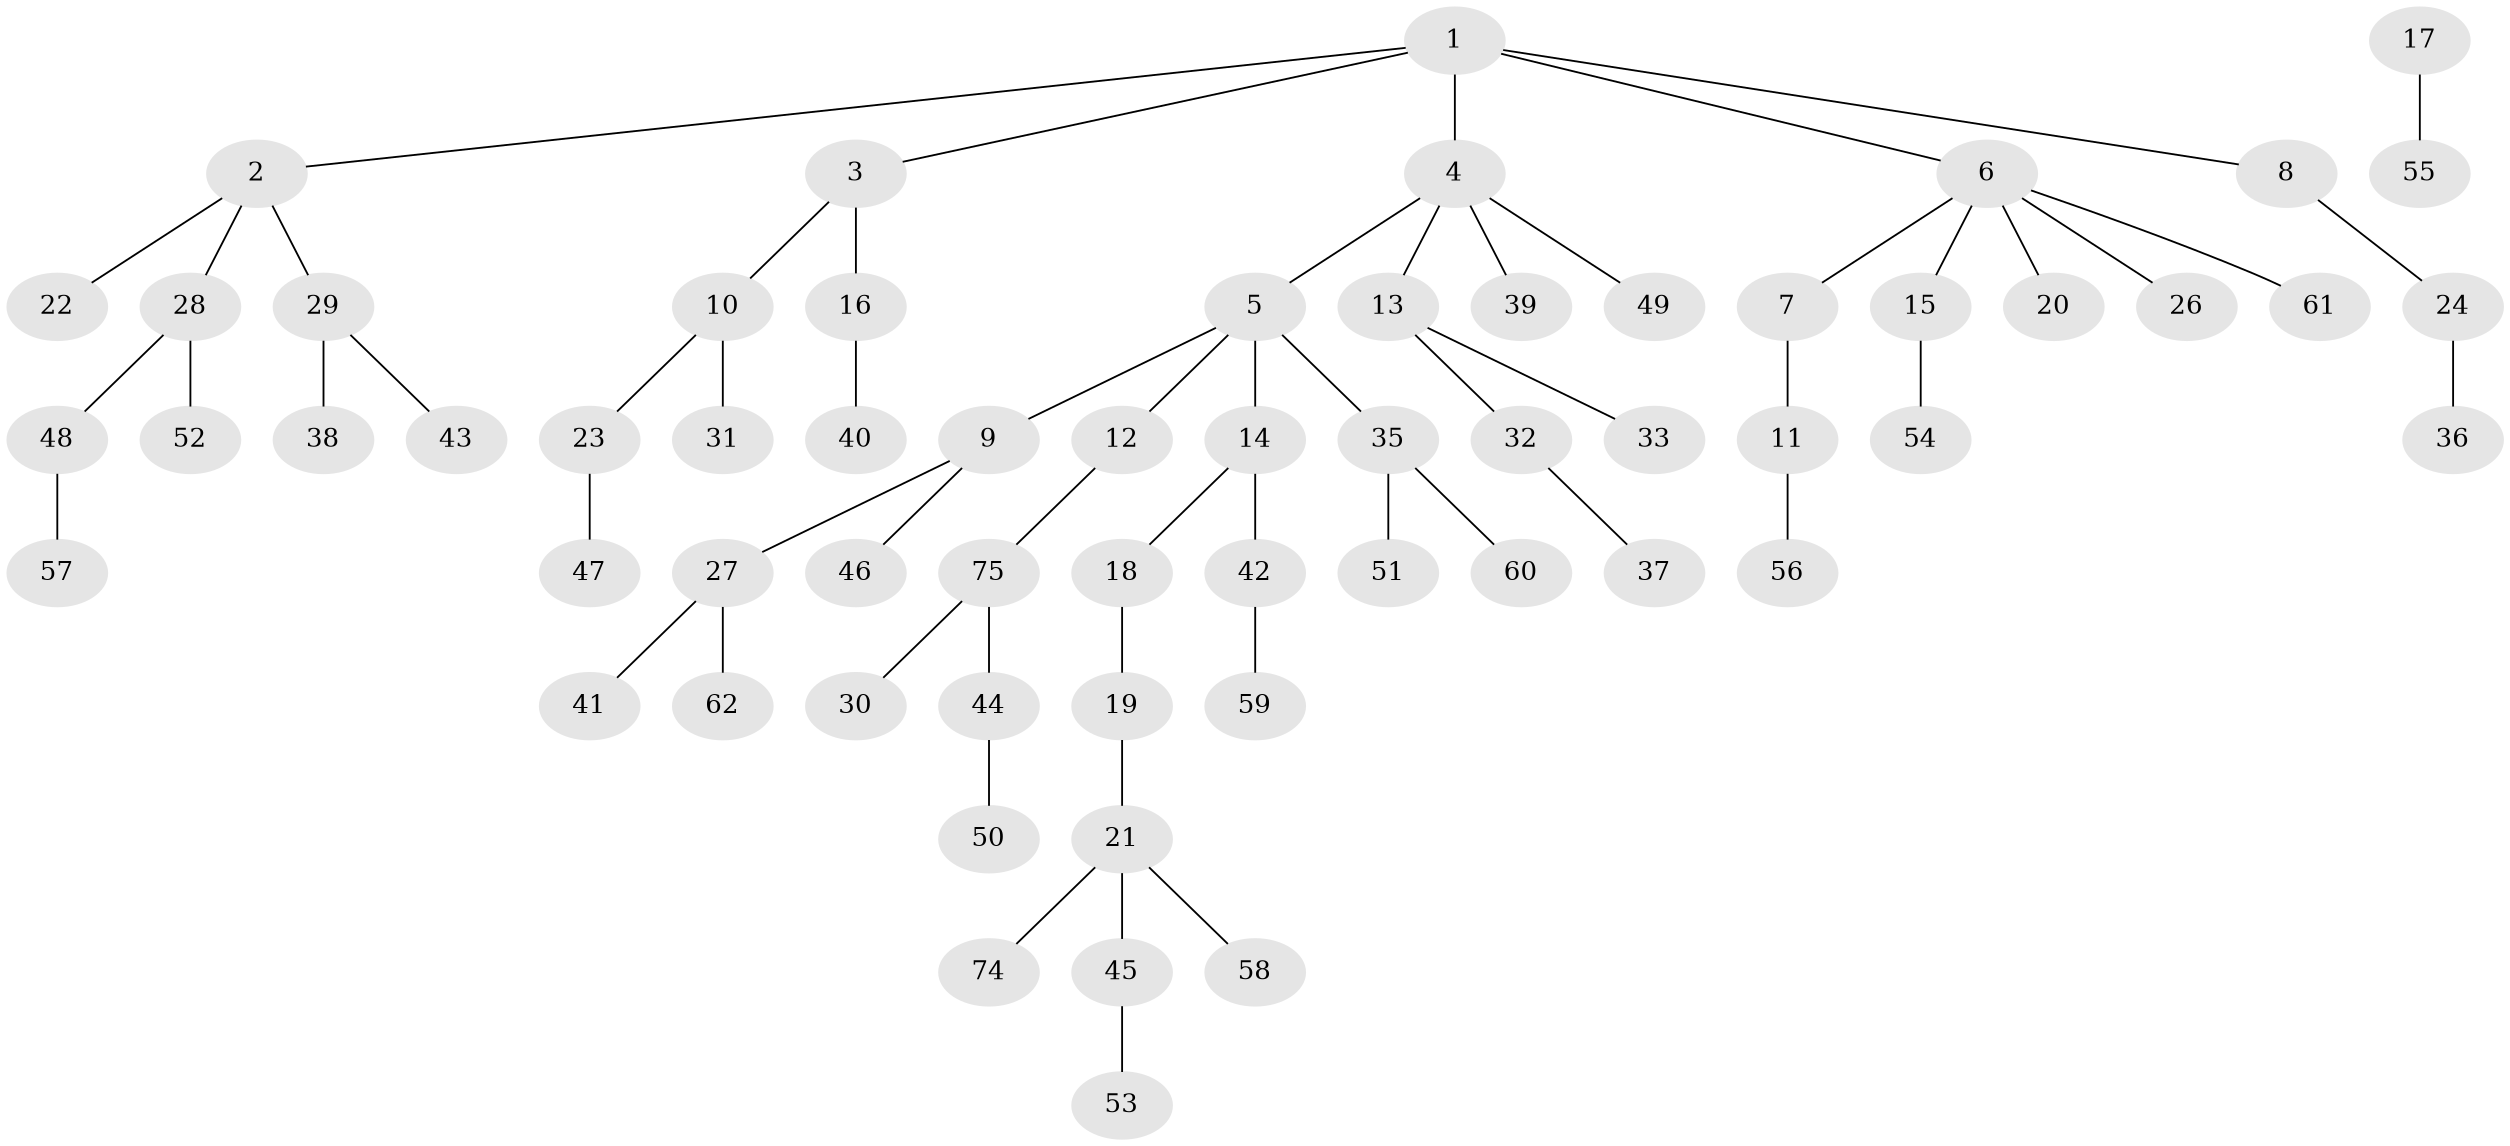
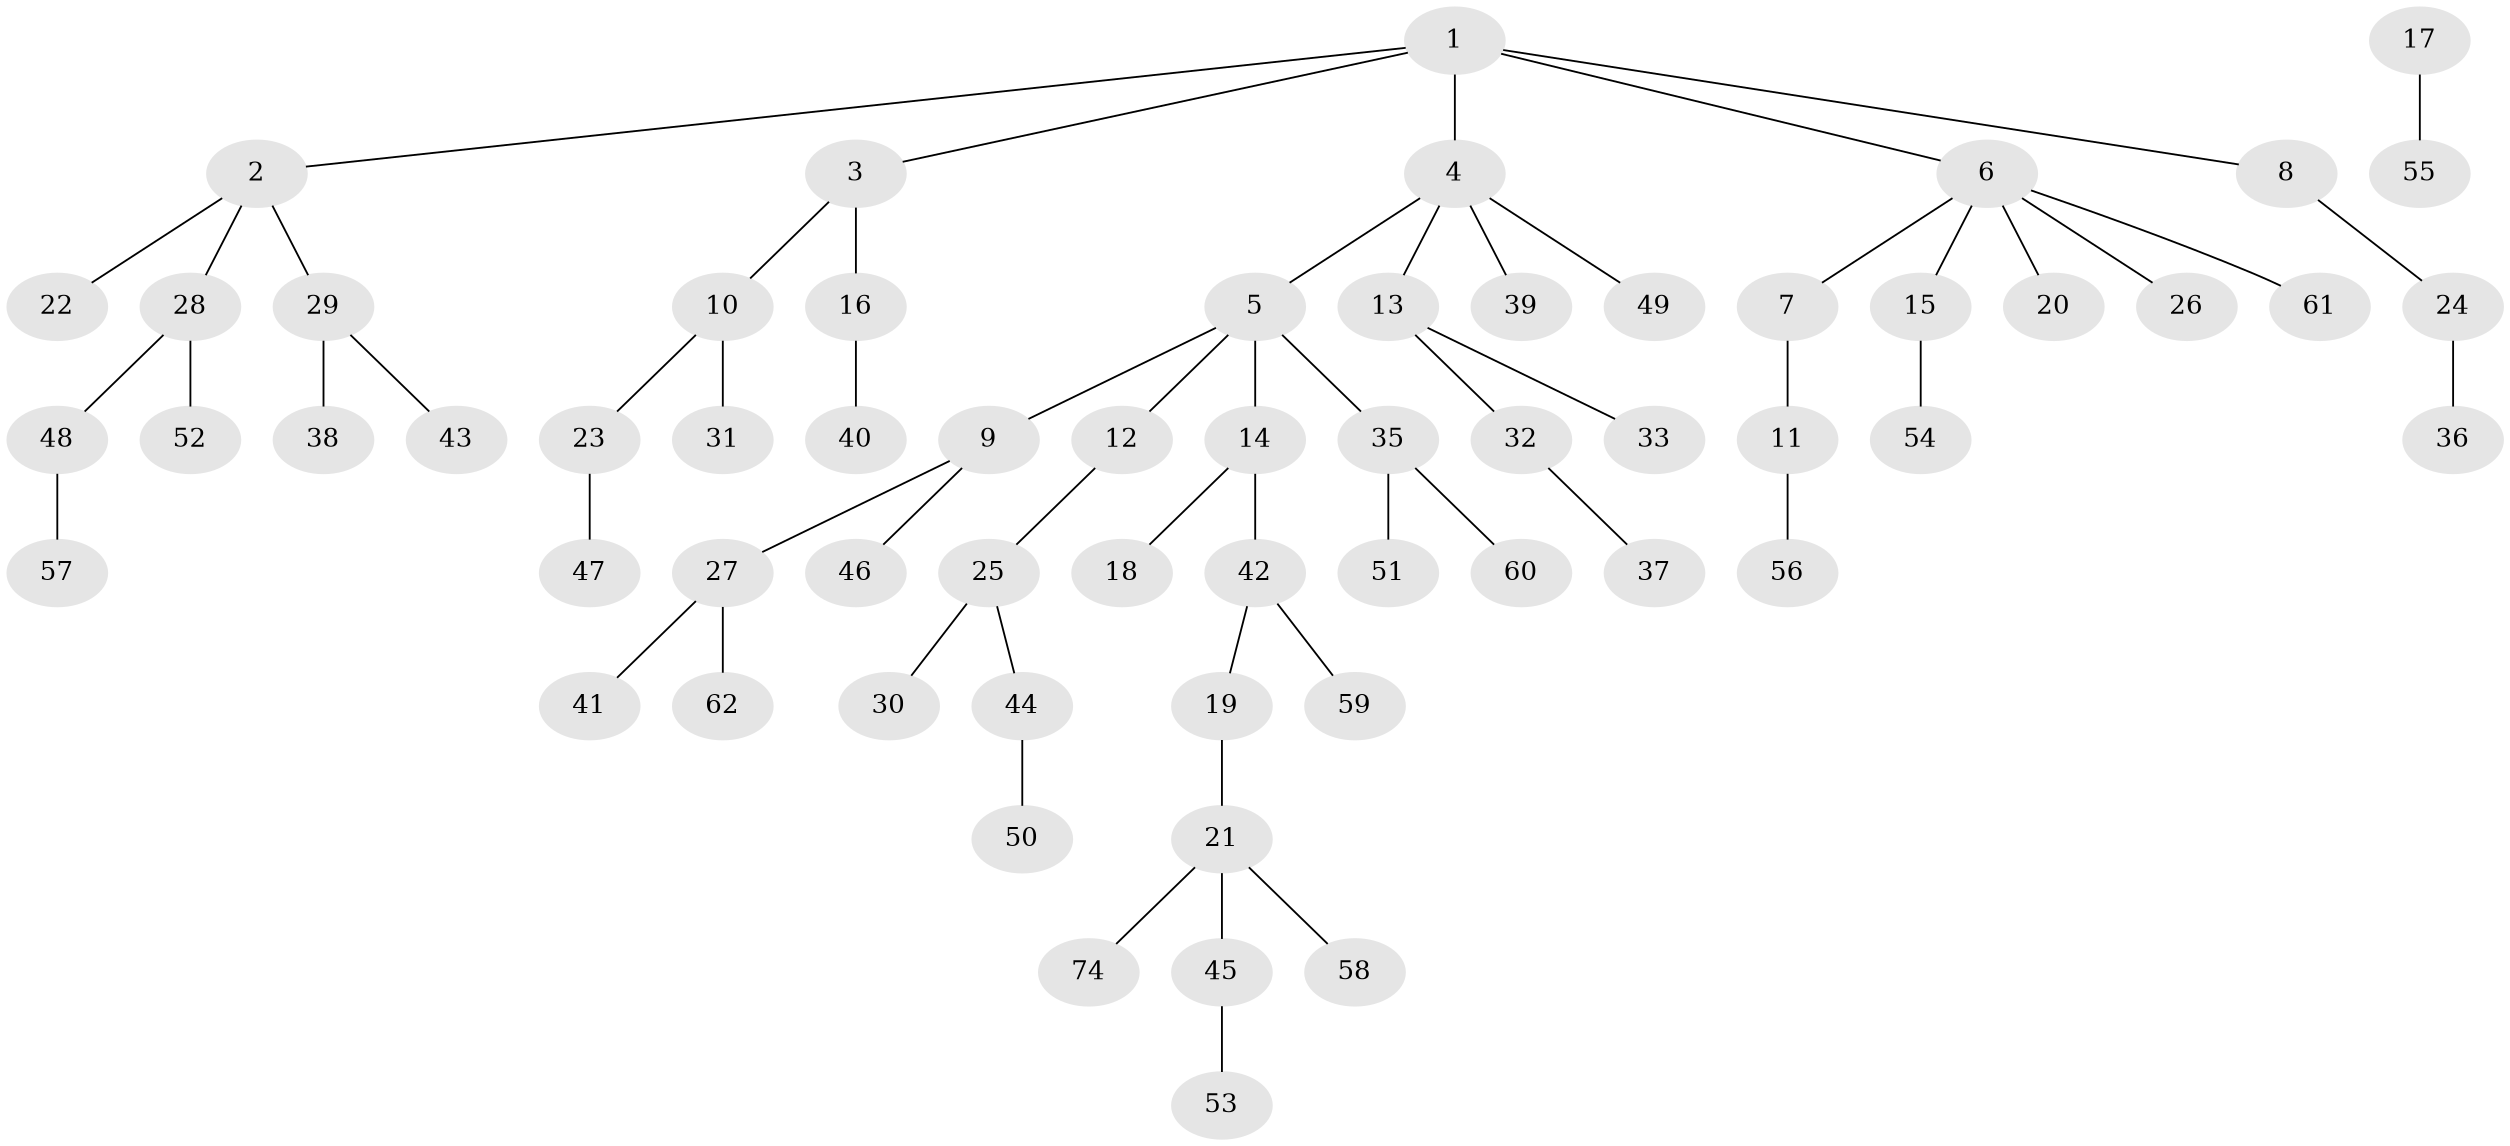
node "75": label "75" -> "25"
edge "18" -- "19": now "42" -- "19"
